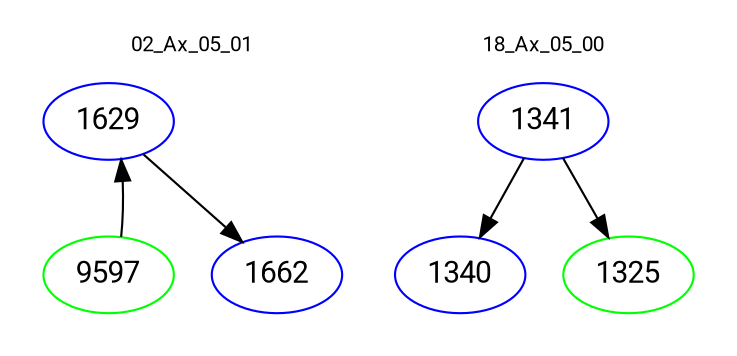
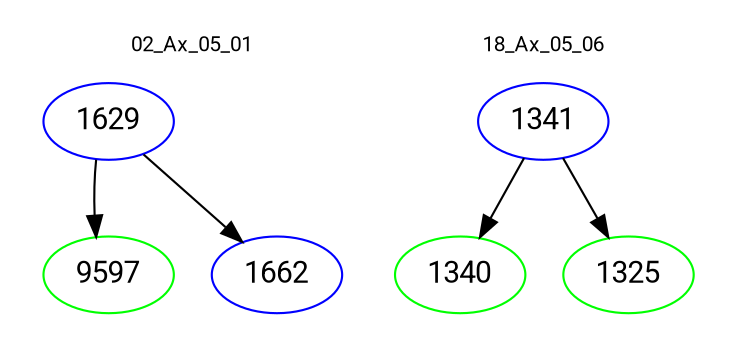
cluster "18_Ax_05_00": label "18_Ax_05_00" -> "18_Ax_05_06"
edge "9597" -> "1629": reversed
node "1340": color blue -> green
